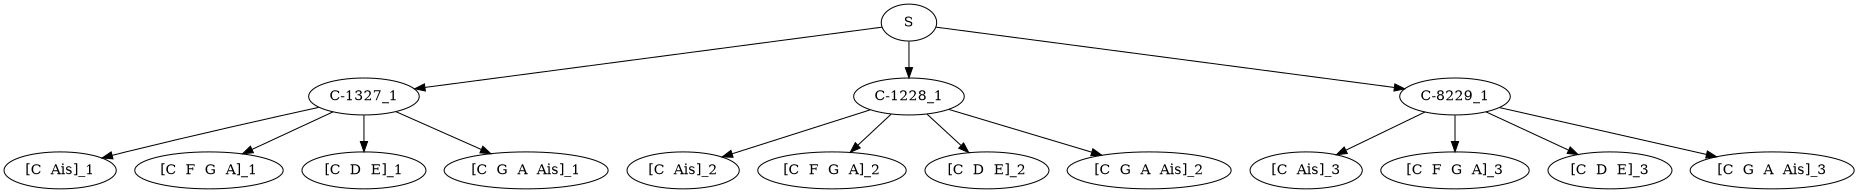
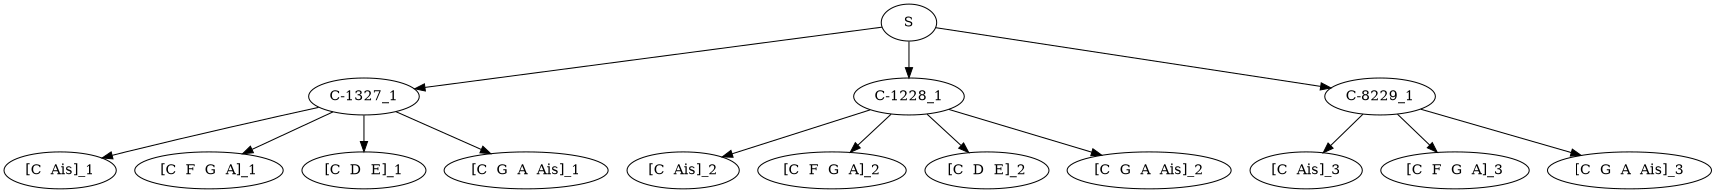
node "[C  D  E]_3": removed
